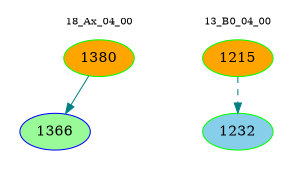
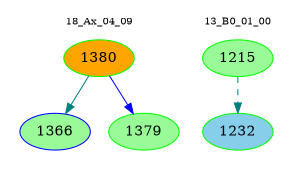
cluster "18_Ax_04_00": label "18_Ax_04_00" -> "18_Ax_04_09"
cluster "13_B0_04_00": label "13_B0_04_00" -> "13_B0_01_00"
node "1215": fillcolor orange -> palegreen
node "1379": added
